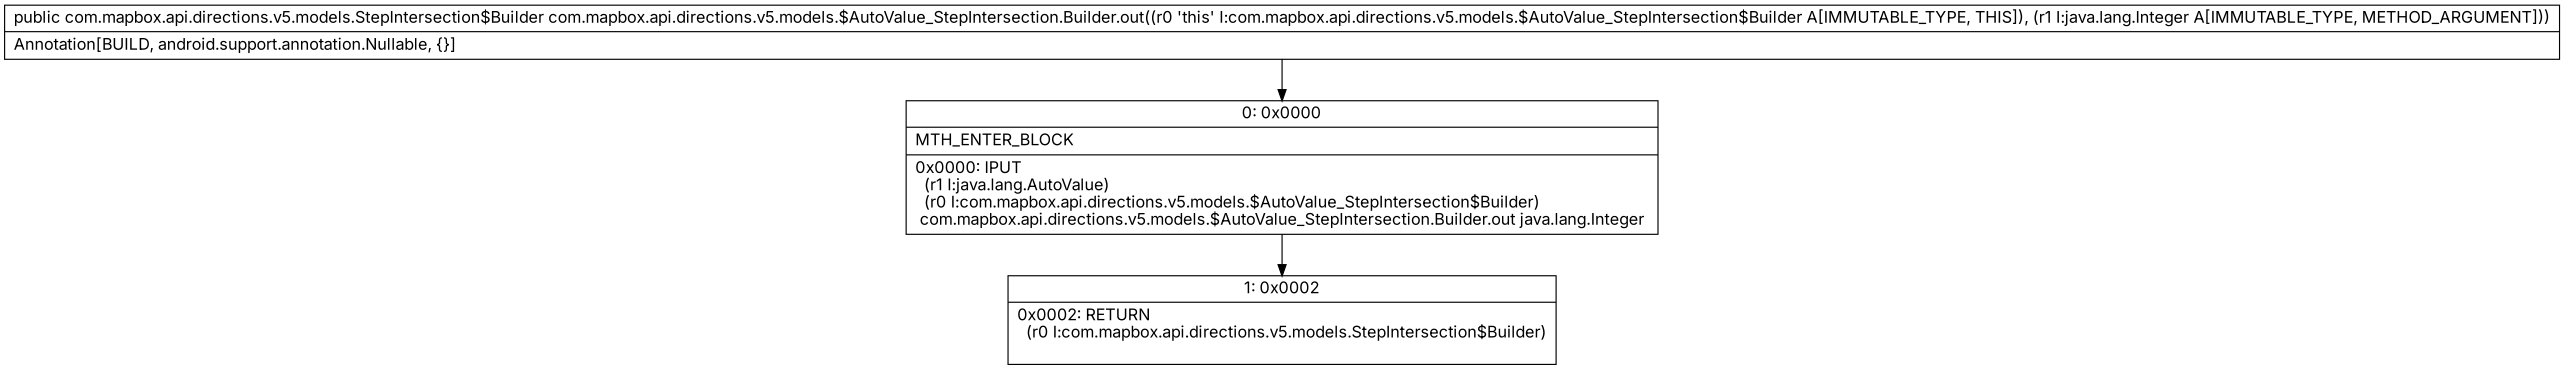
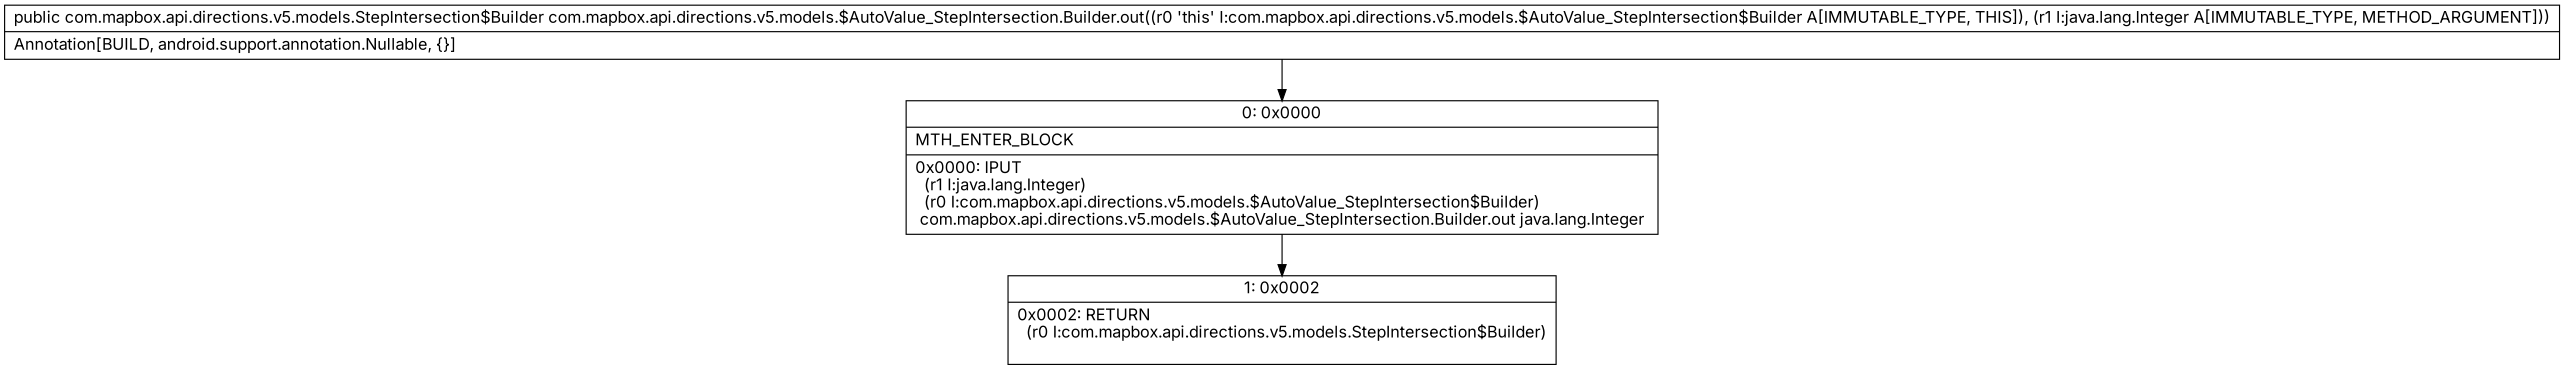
node "0: 0x0000": text "(r1 I:java.lang.AutoValue)" -> "(r1 I:java.lang.Integer)"
